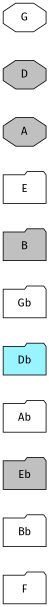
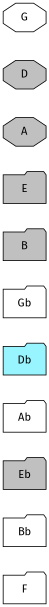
node "E": fillcolor white -> gray
